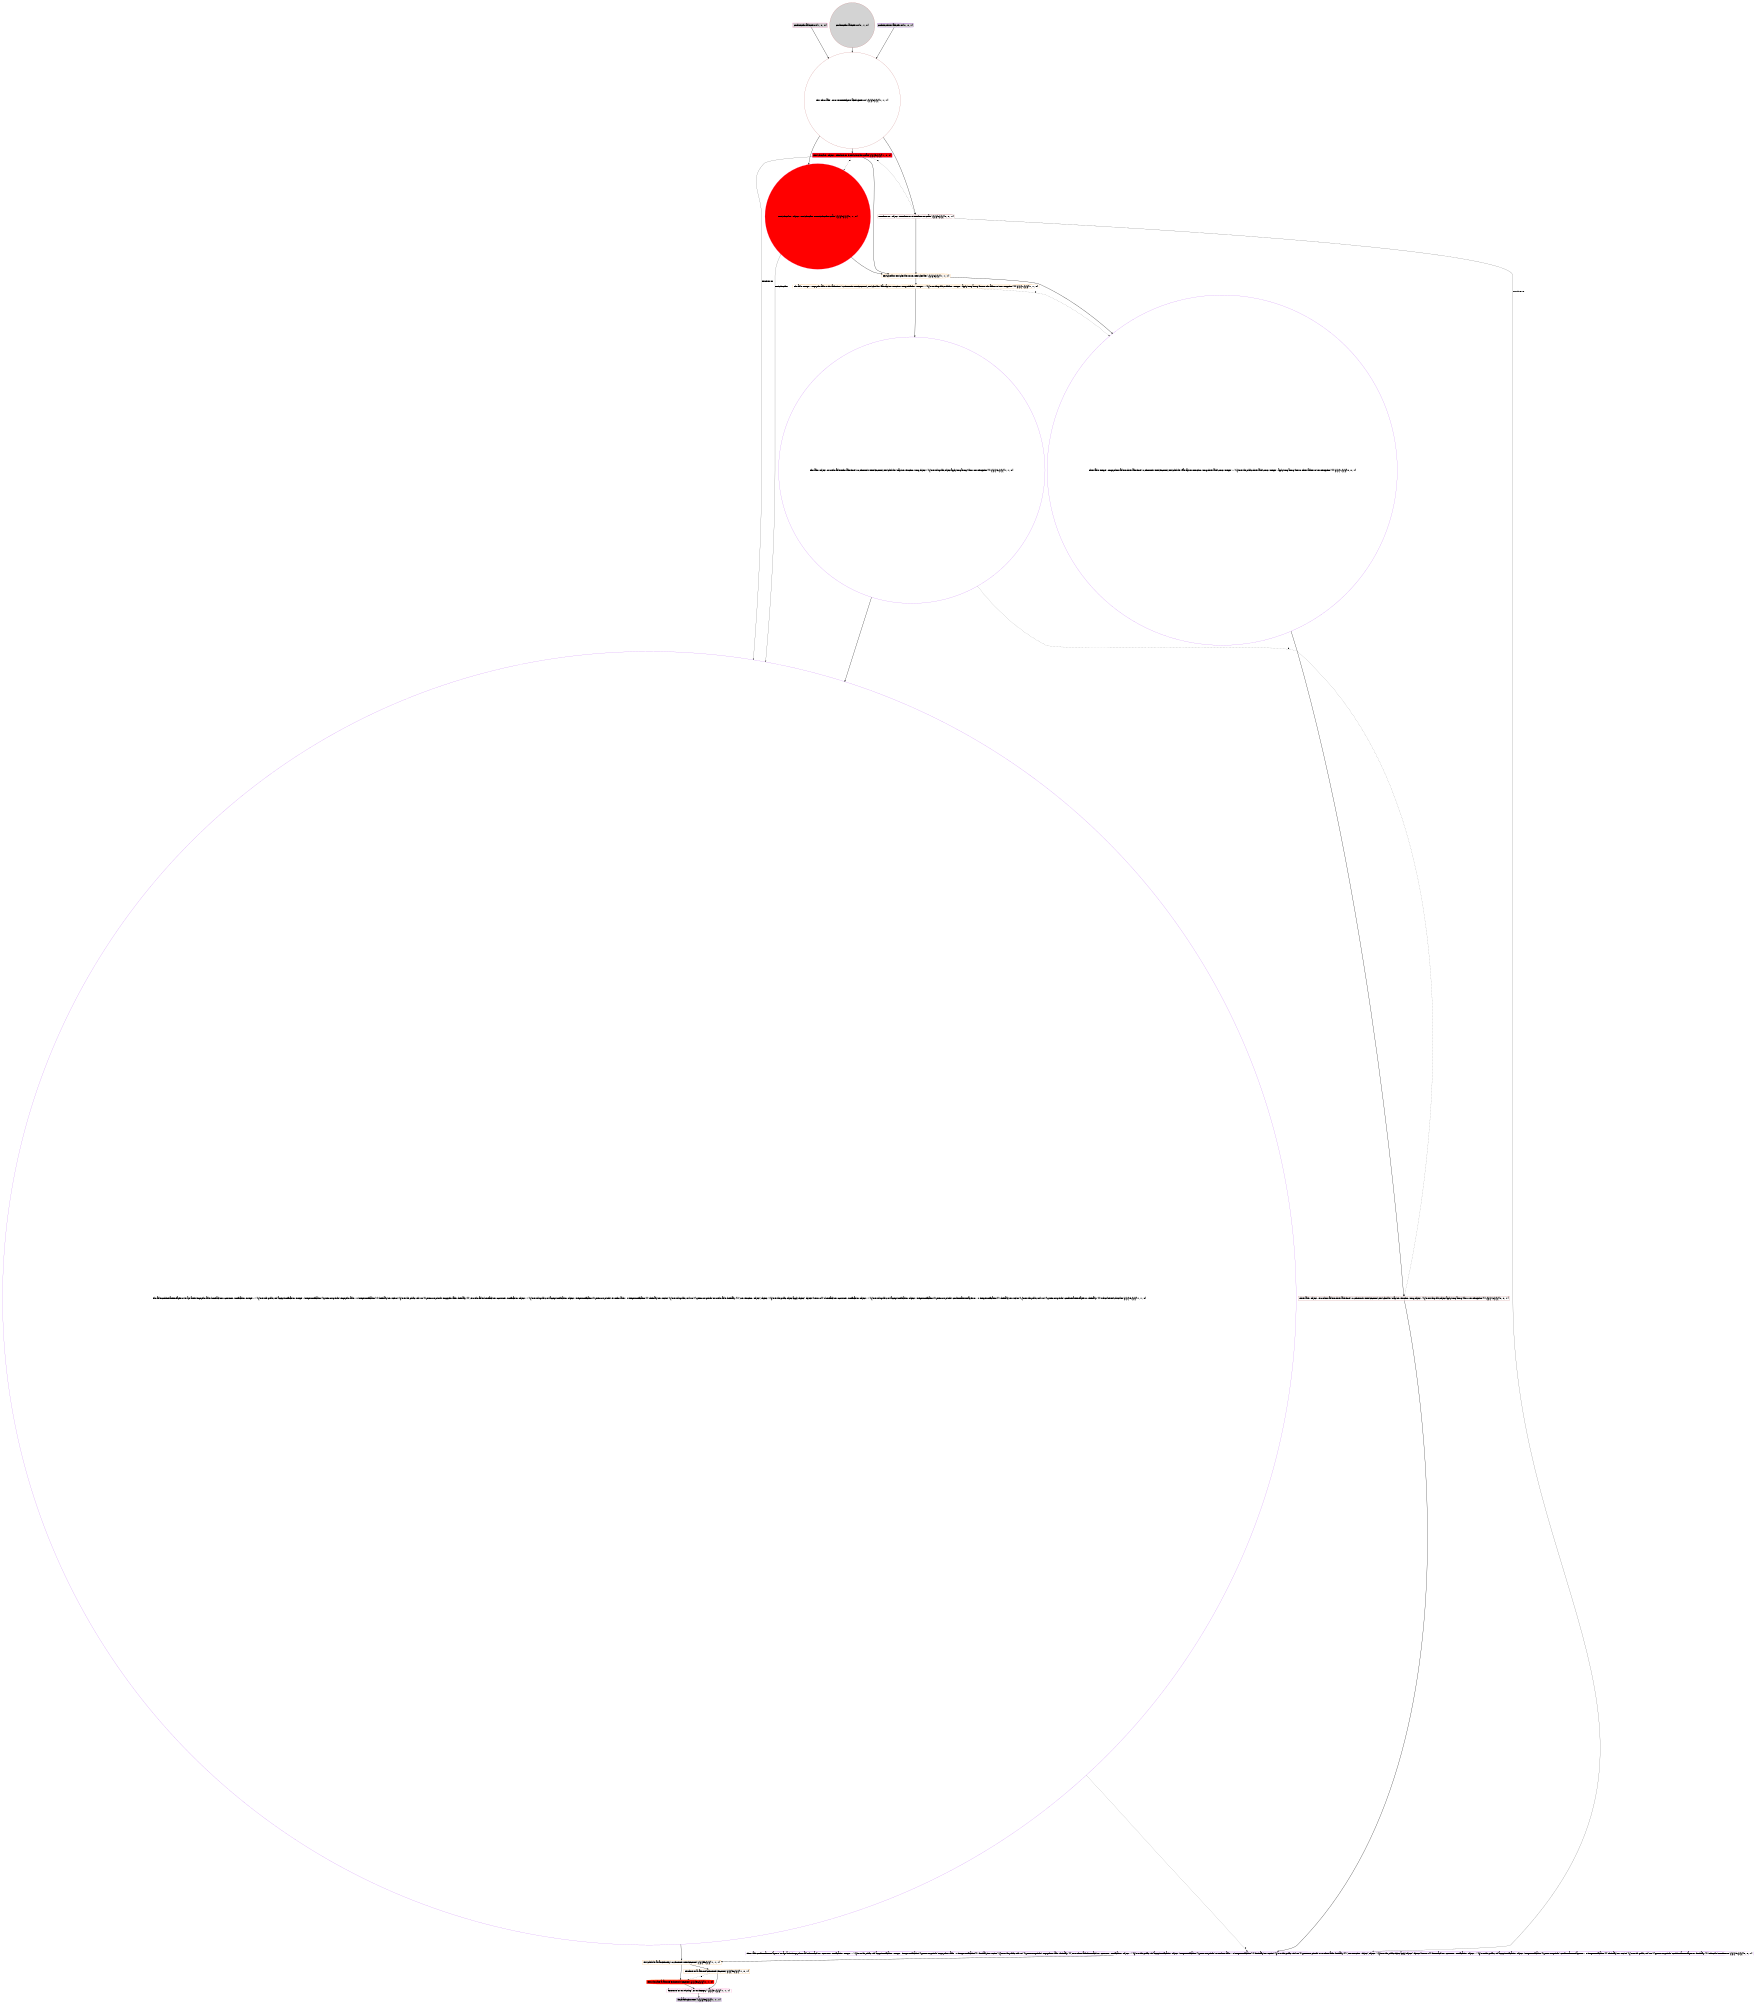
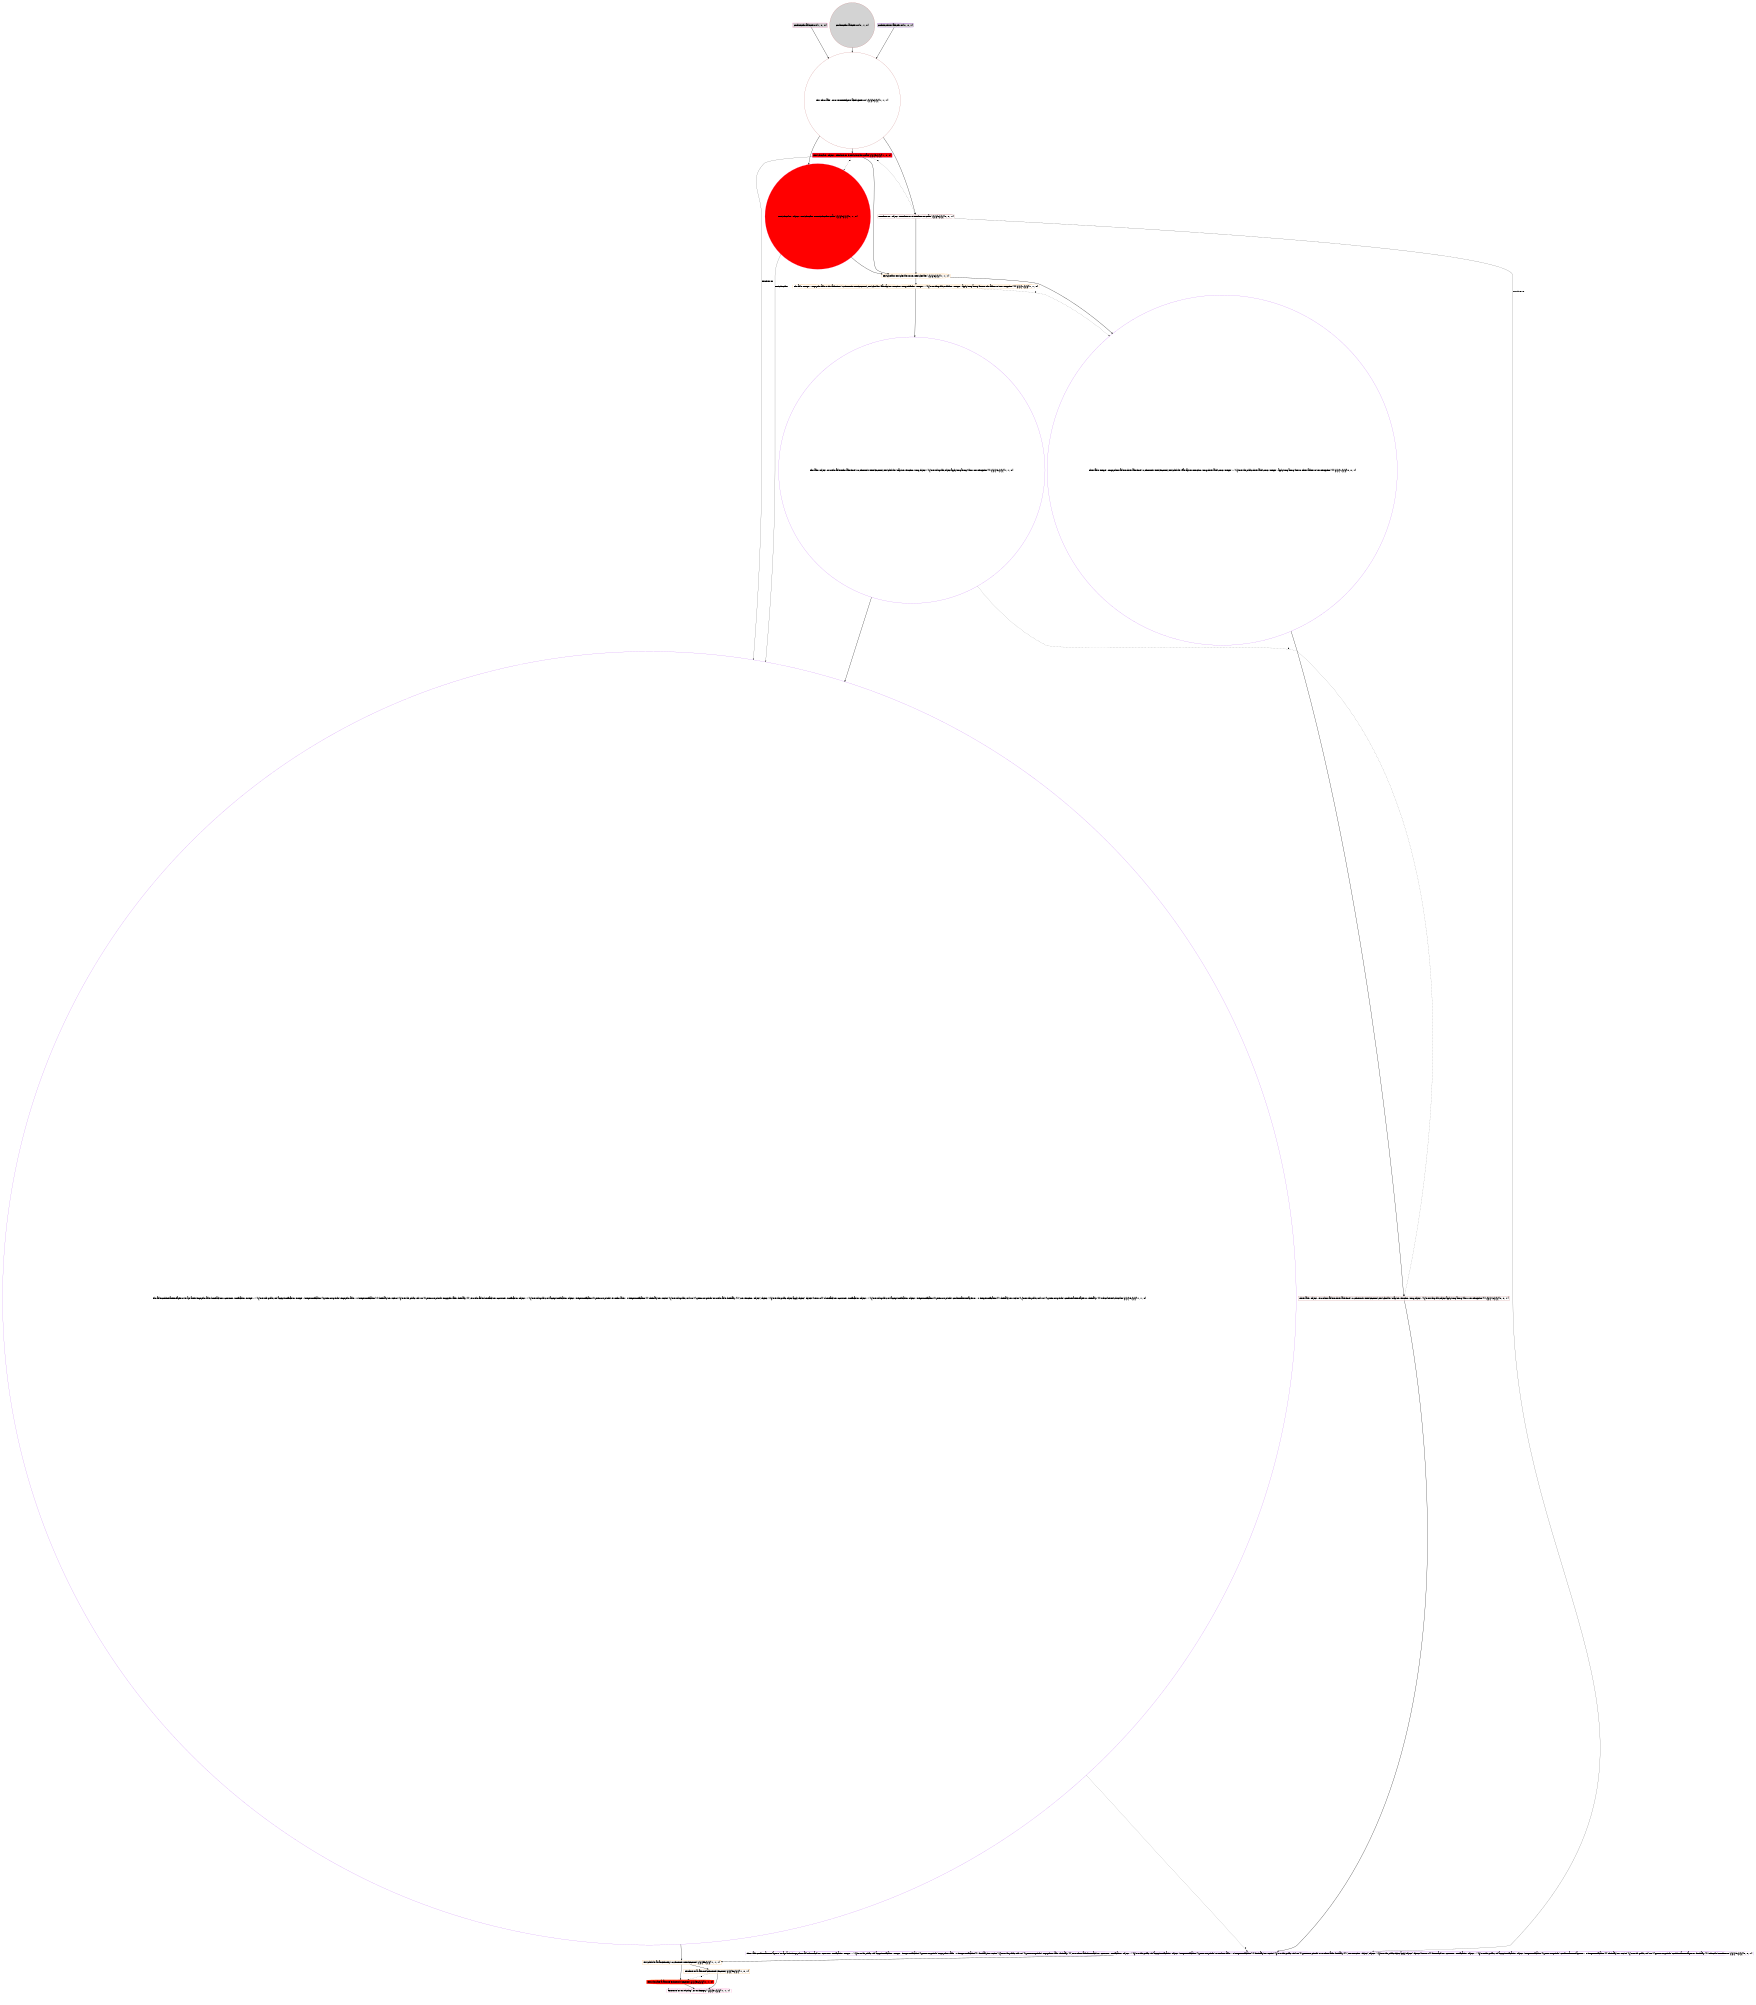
node "{RxJavaPlugins.reset()}@@@59@@@['1', '1', '1']": removed
